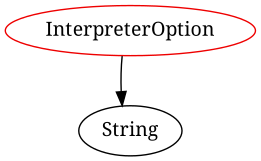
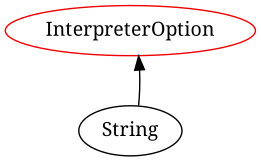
edge "InterpreterOption" -> "String": reversed
